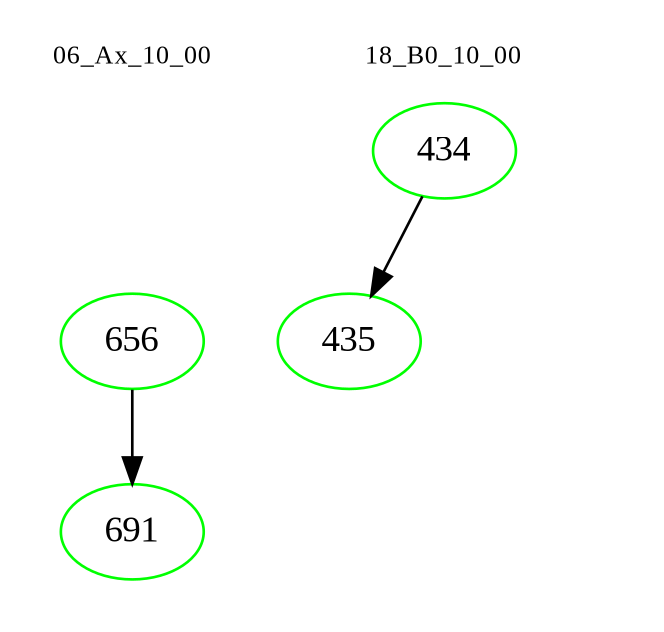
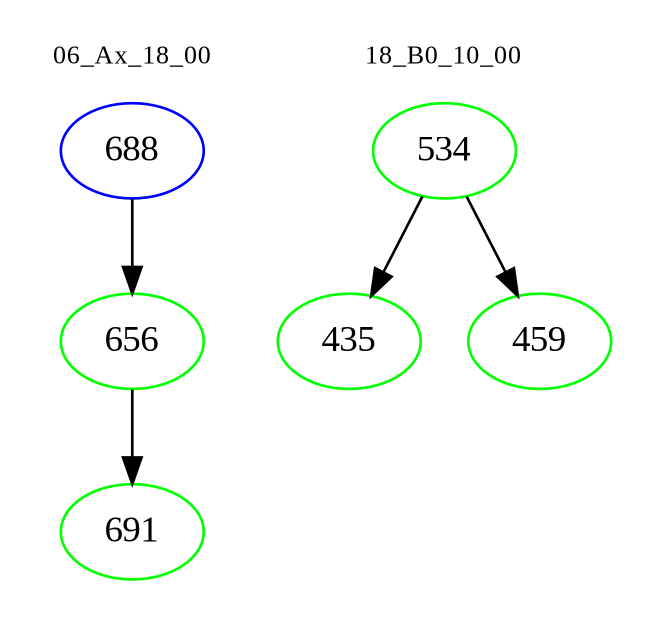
cluster "06_Ax_10_00": label "06_Ax_10_00" -> "06_Ax_18_00"
node "688": added
node "434": label "434" -> "534"
node "459": added
